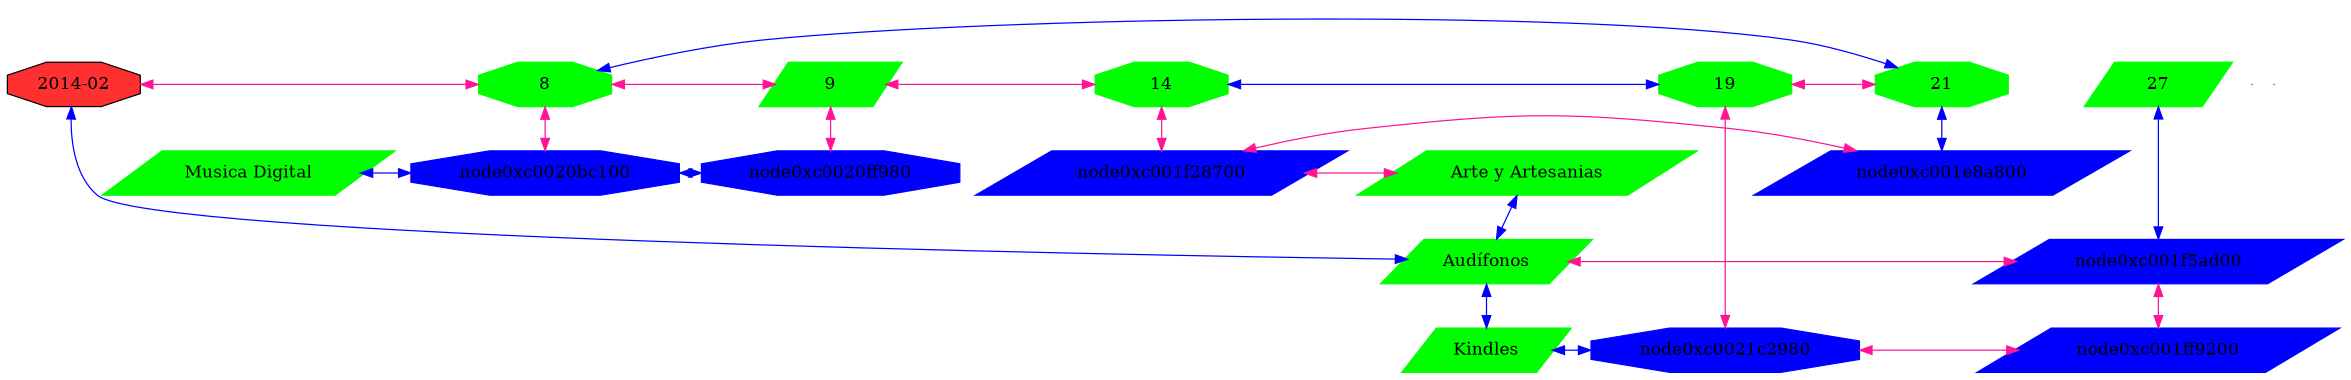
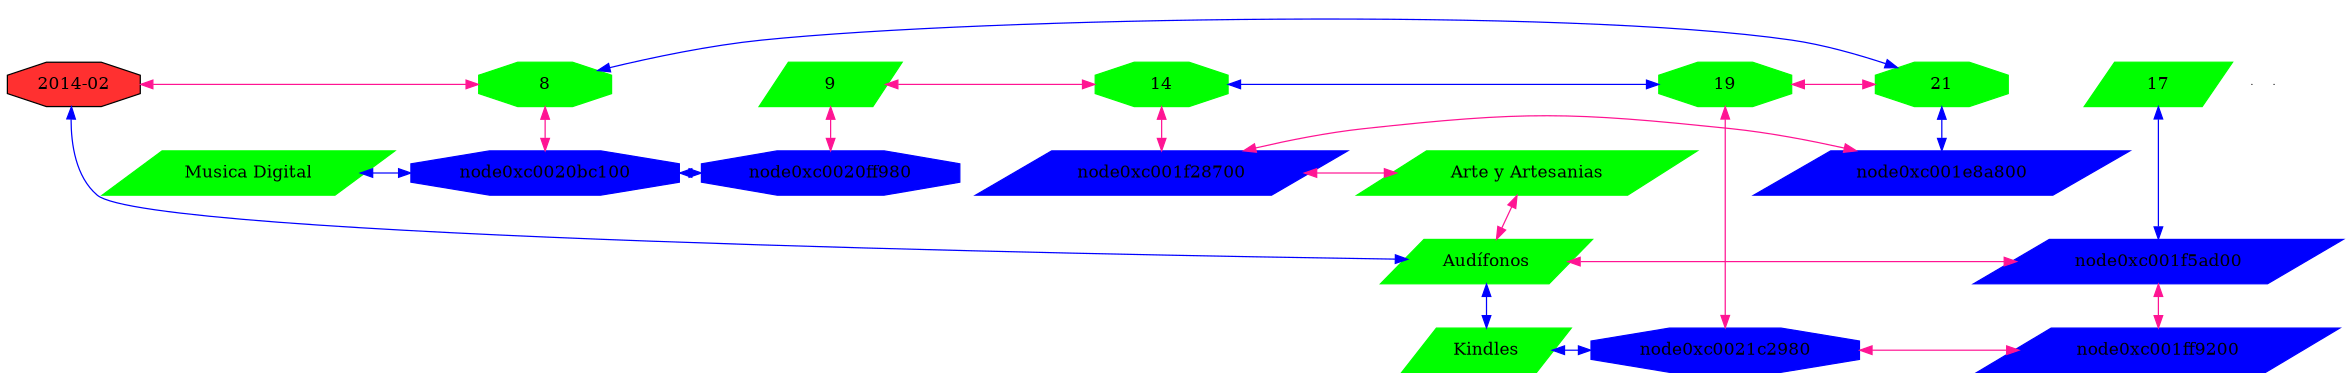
edge "8" -- "9": removed
node "27": label "27" -> "17"
edge "Arte y Artesanias" -- "Audífonos": color blue -> deeppink
